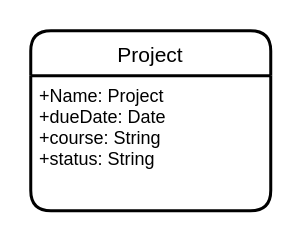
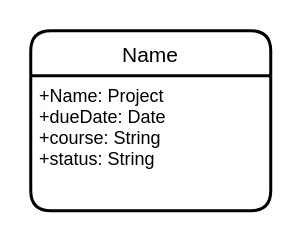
node "Project": label "Project" -> "Name"
